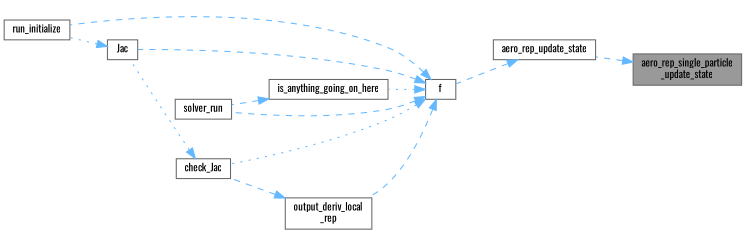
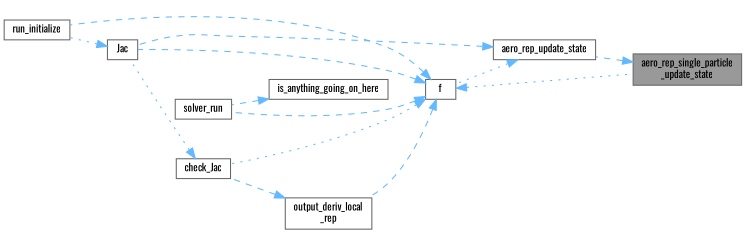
edge "Jac" -> "aero_rep_update_state": added
edge "f" -> "aero_rep_update_state": style dashed -> dotted
edge "is_anything_going_on_here" -> "f": now "aero_rep_single_particle _update_state" -> "f"
